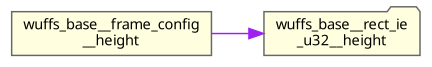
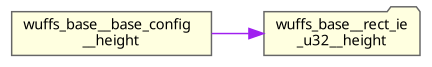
node "wuffs_base__frame_config __height": label "wuffs_base__frame_config __height" -> "wuffs_base__base_config __height"
